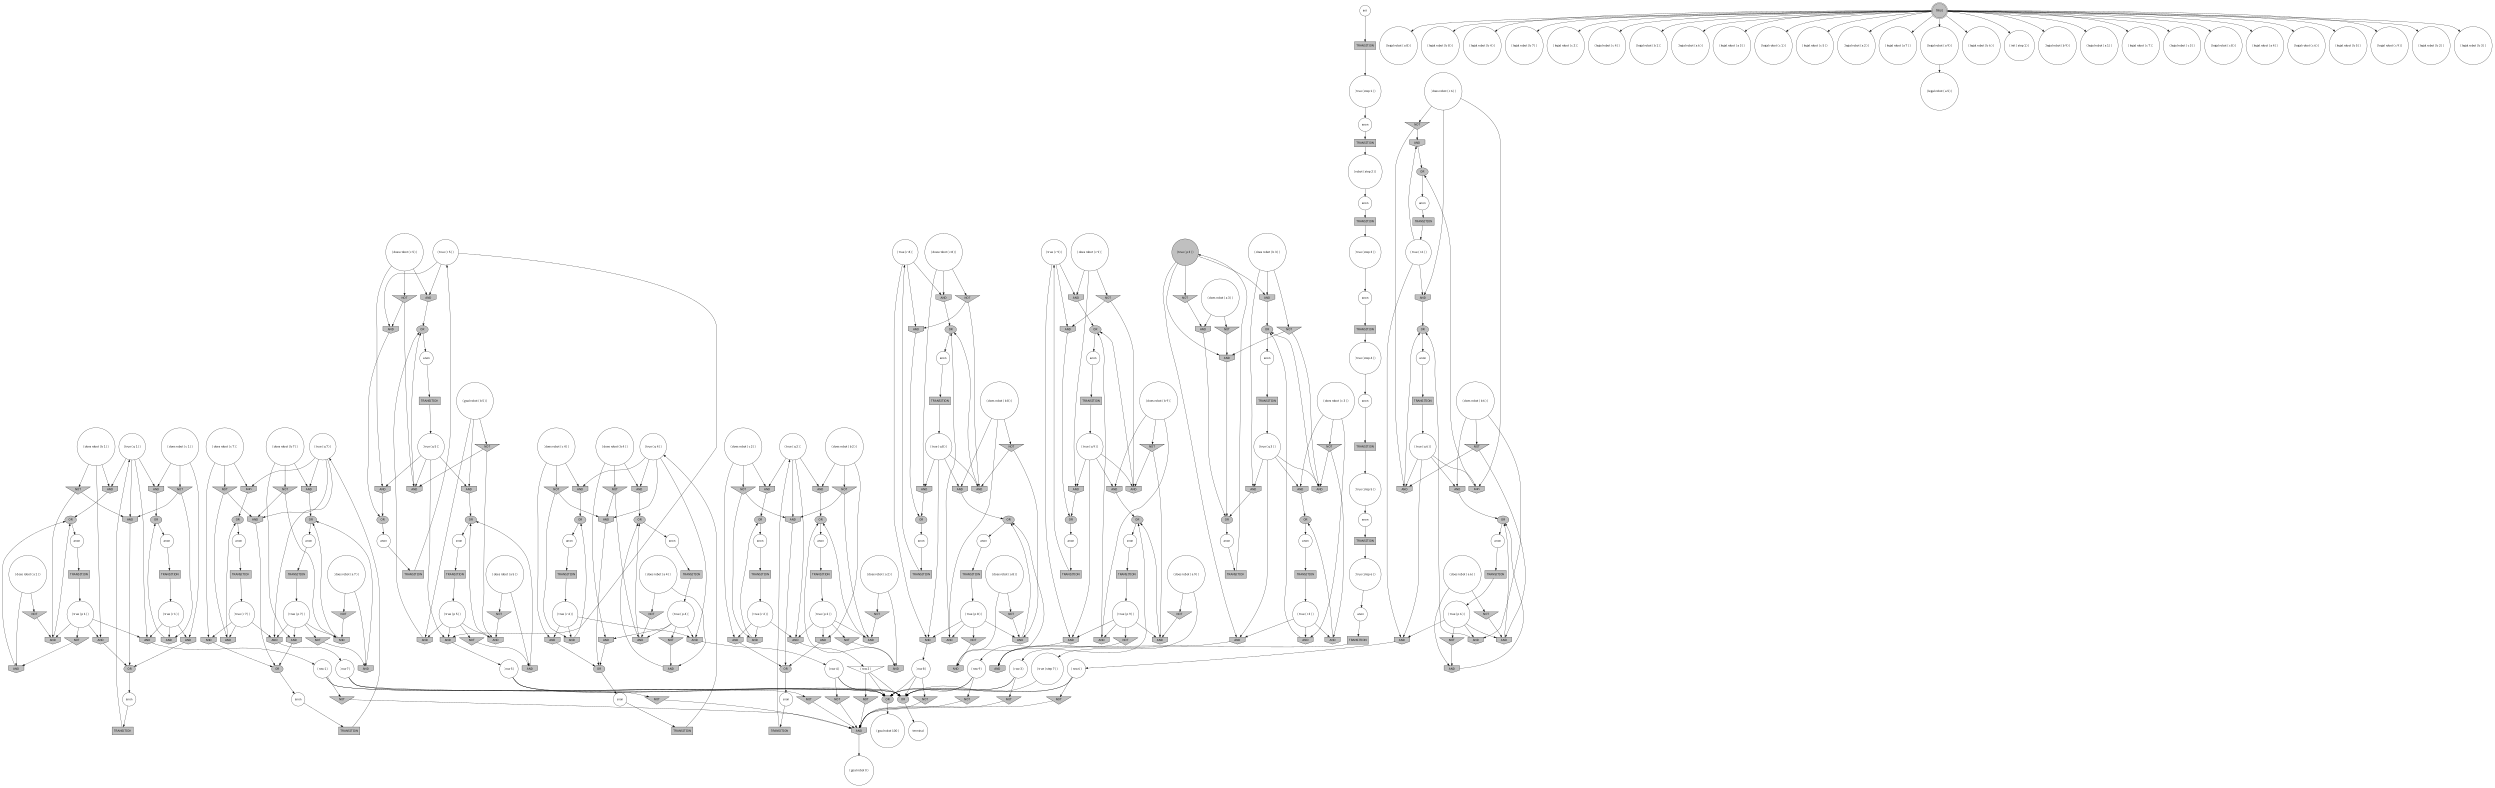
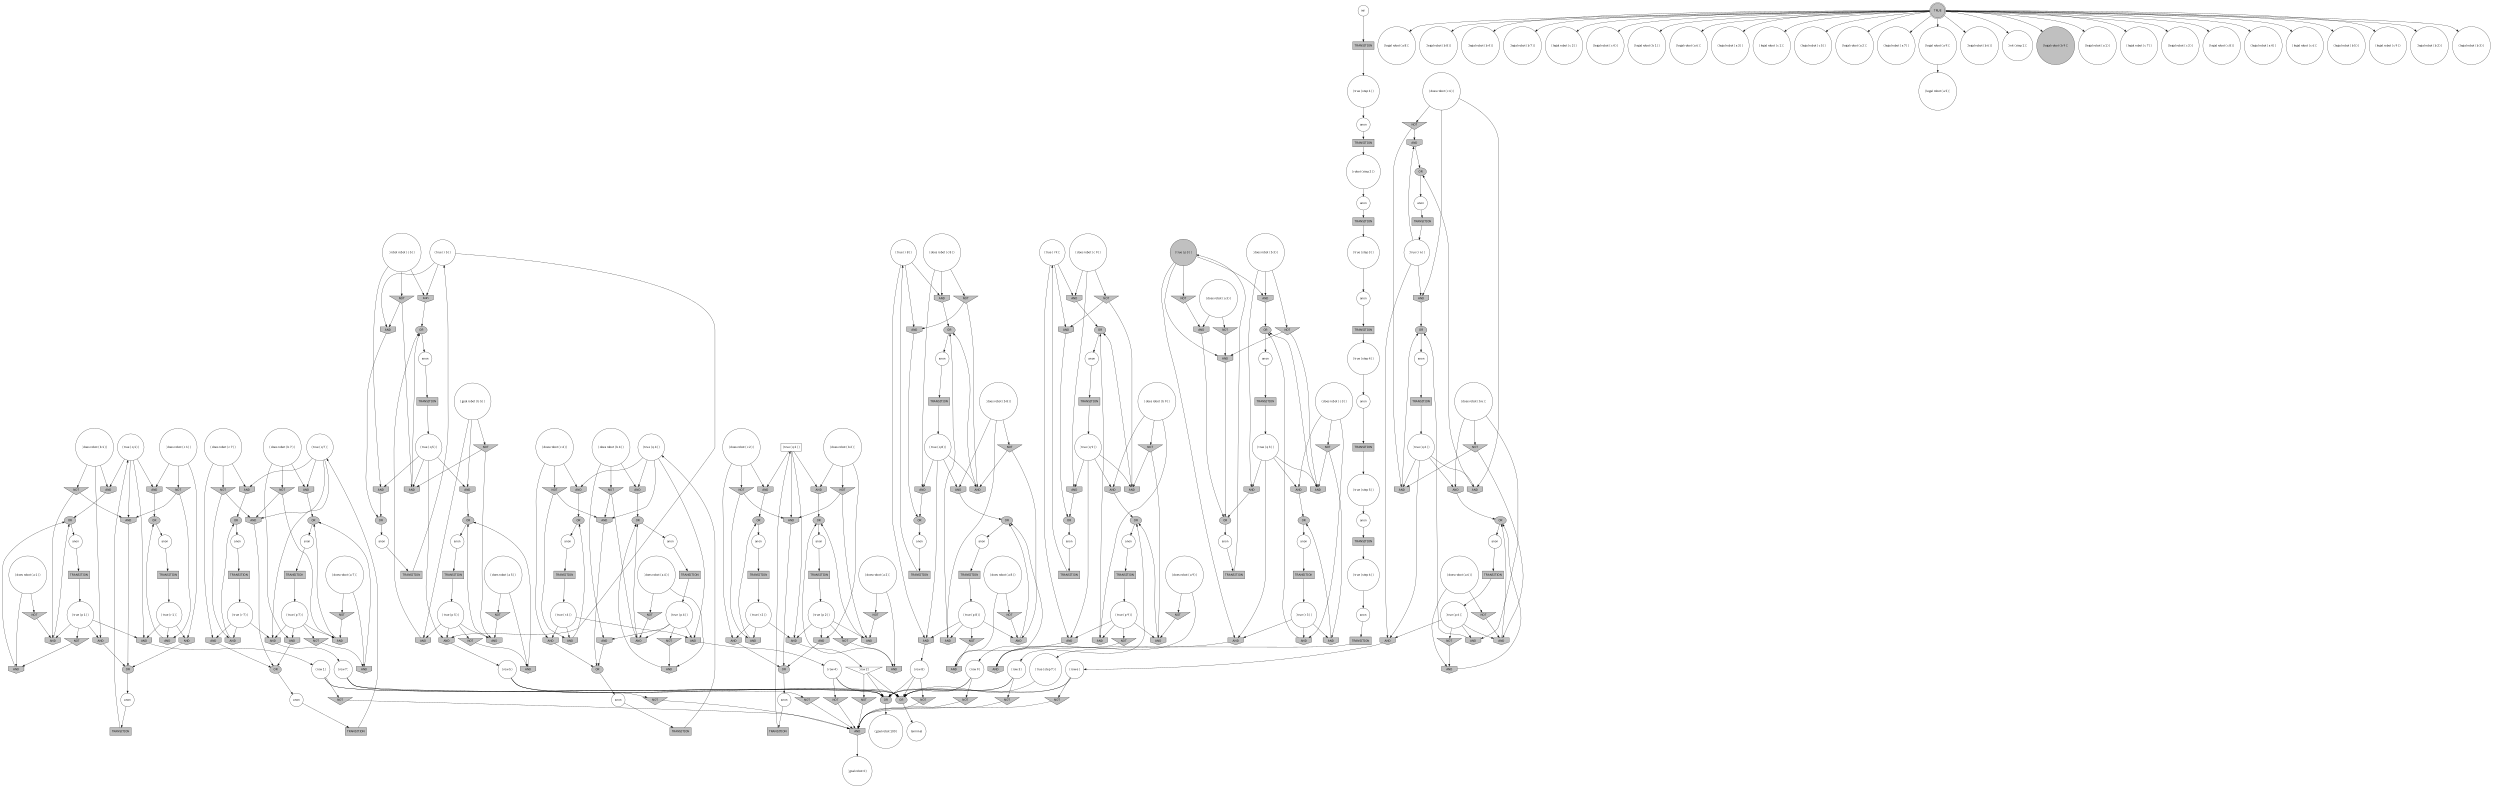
node "( legal robot ( b 9 ) )": fillcolor white -> grey
node "( does robot ( c 5 ) )": label "( does robot ( c 5 ) )" -> "( robot robot ( c 5 ) )"
node "( true ( q 2 ) )": shape circle -> box
